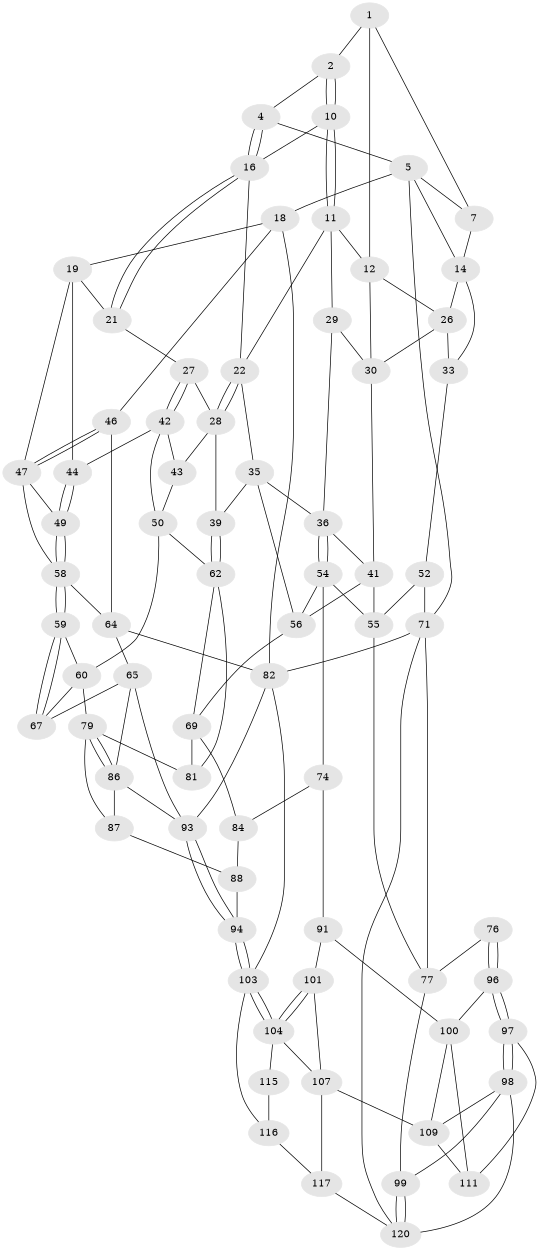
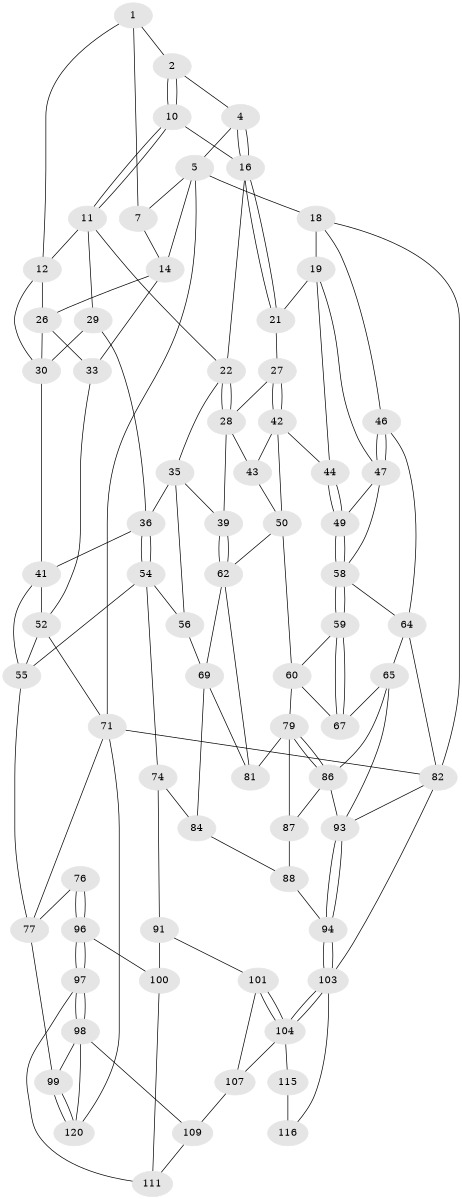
edge "41" -- "56": now "41" -- "52"
edge "100" -- "109": removed
node "117": removed
